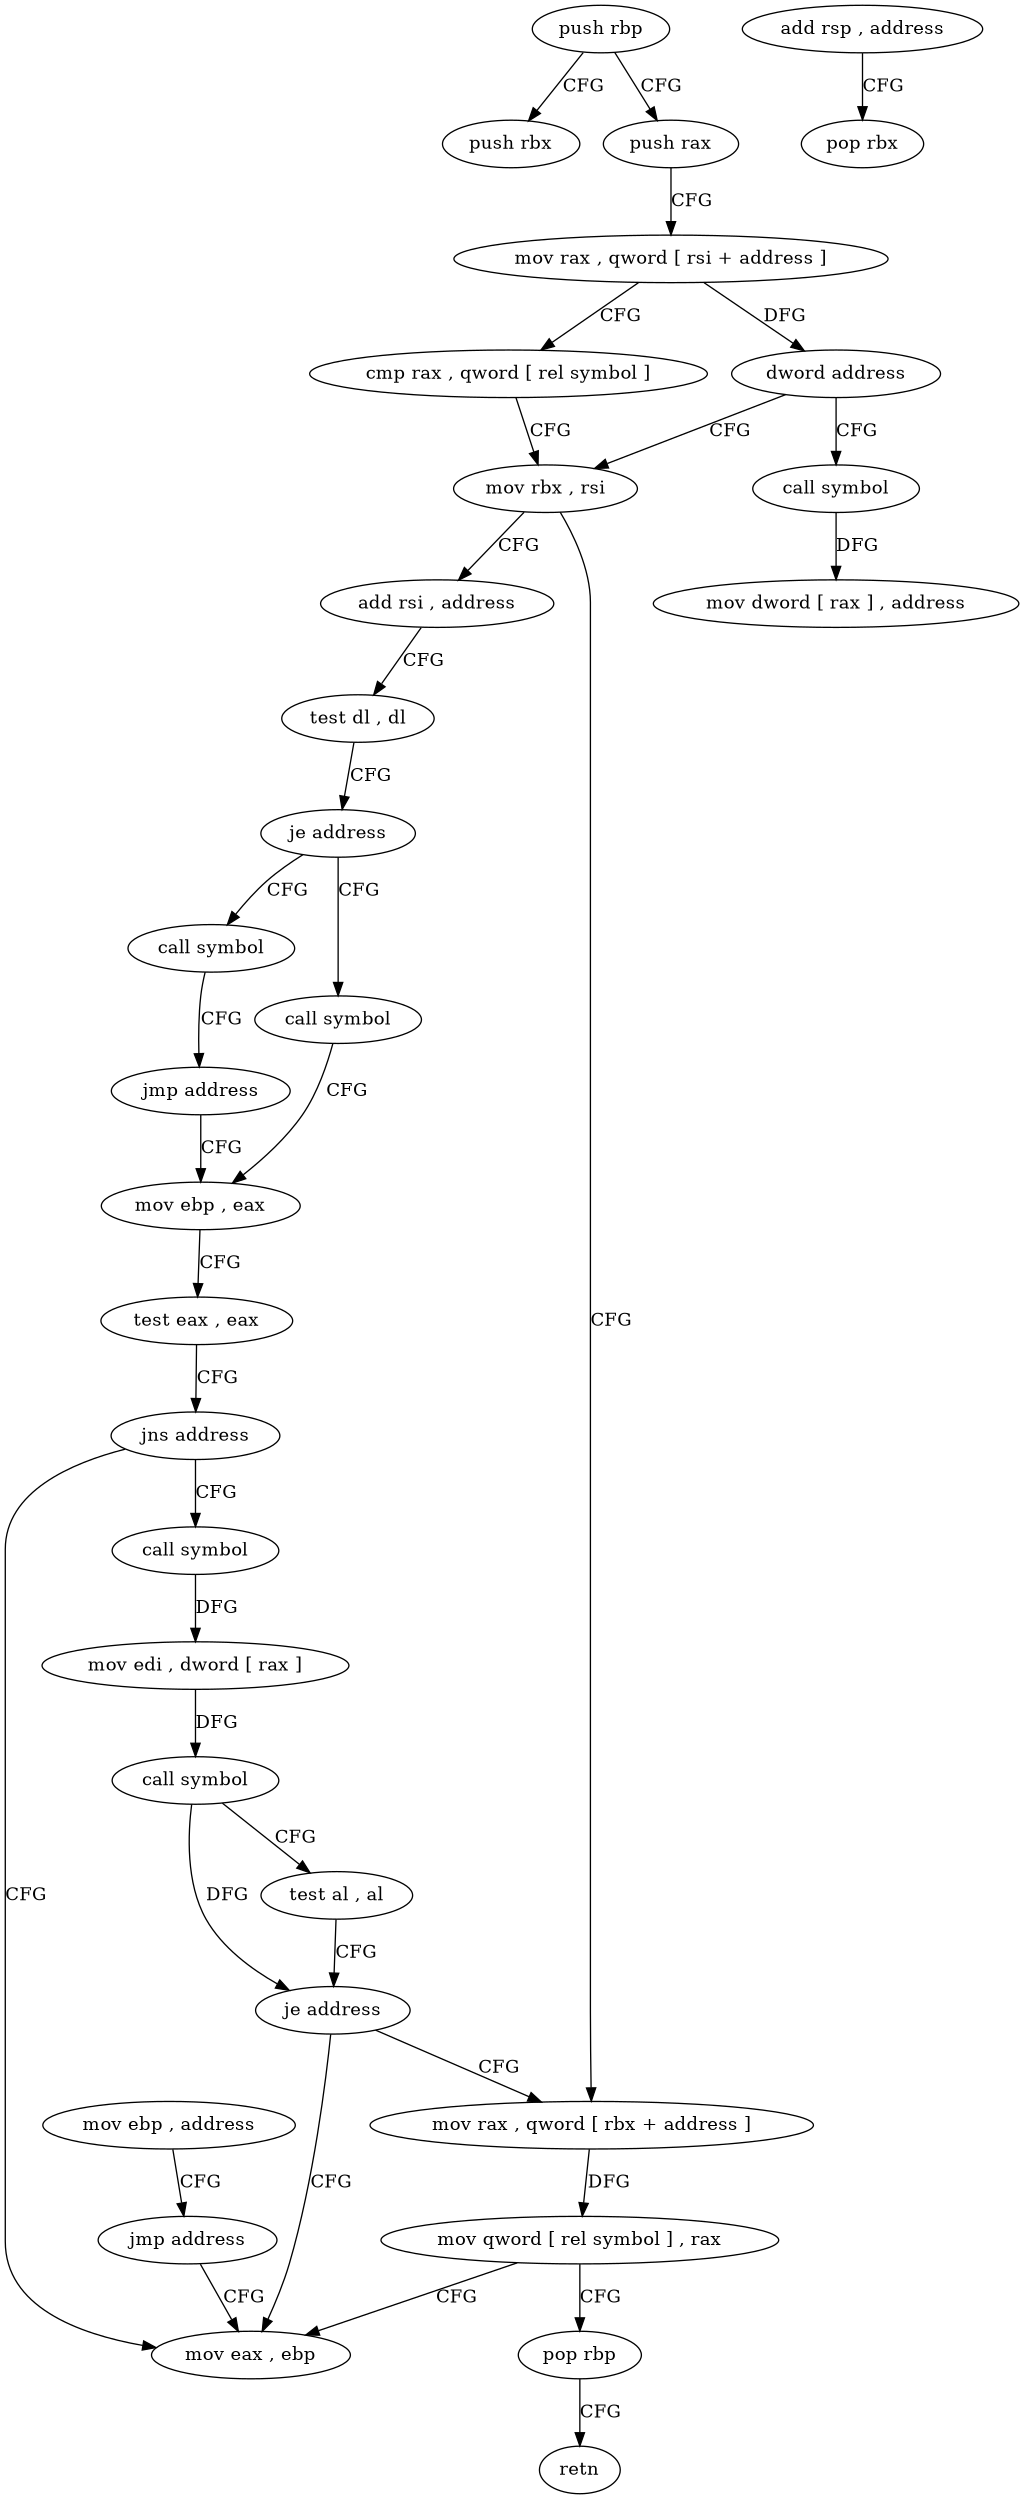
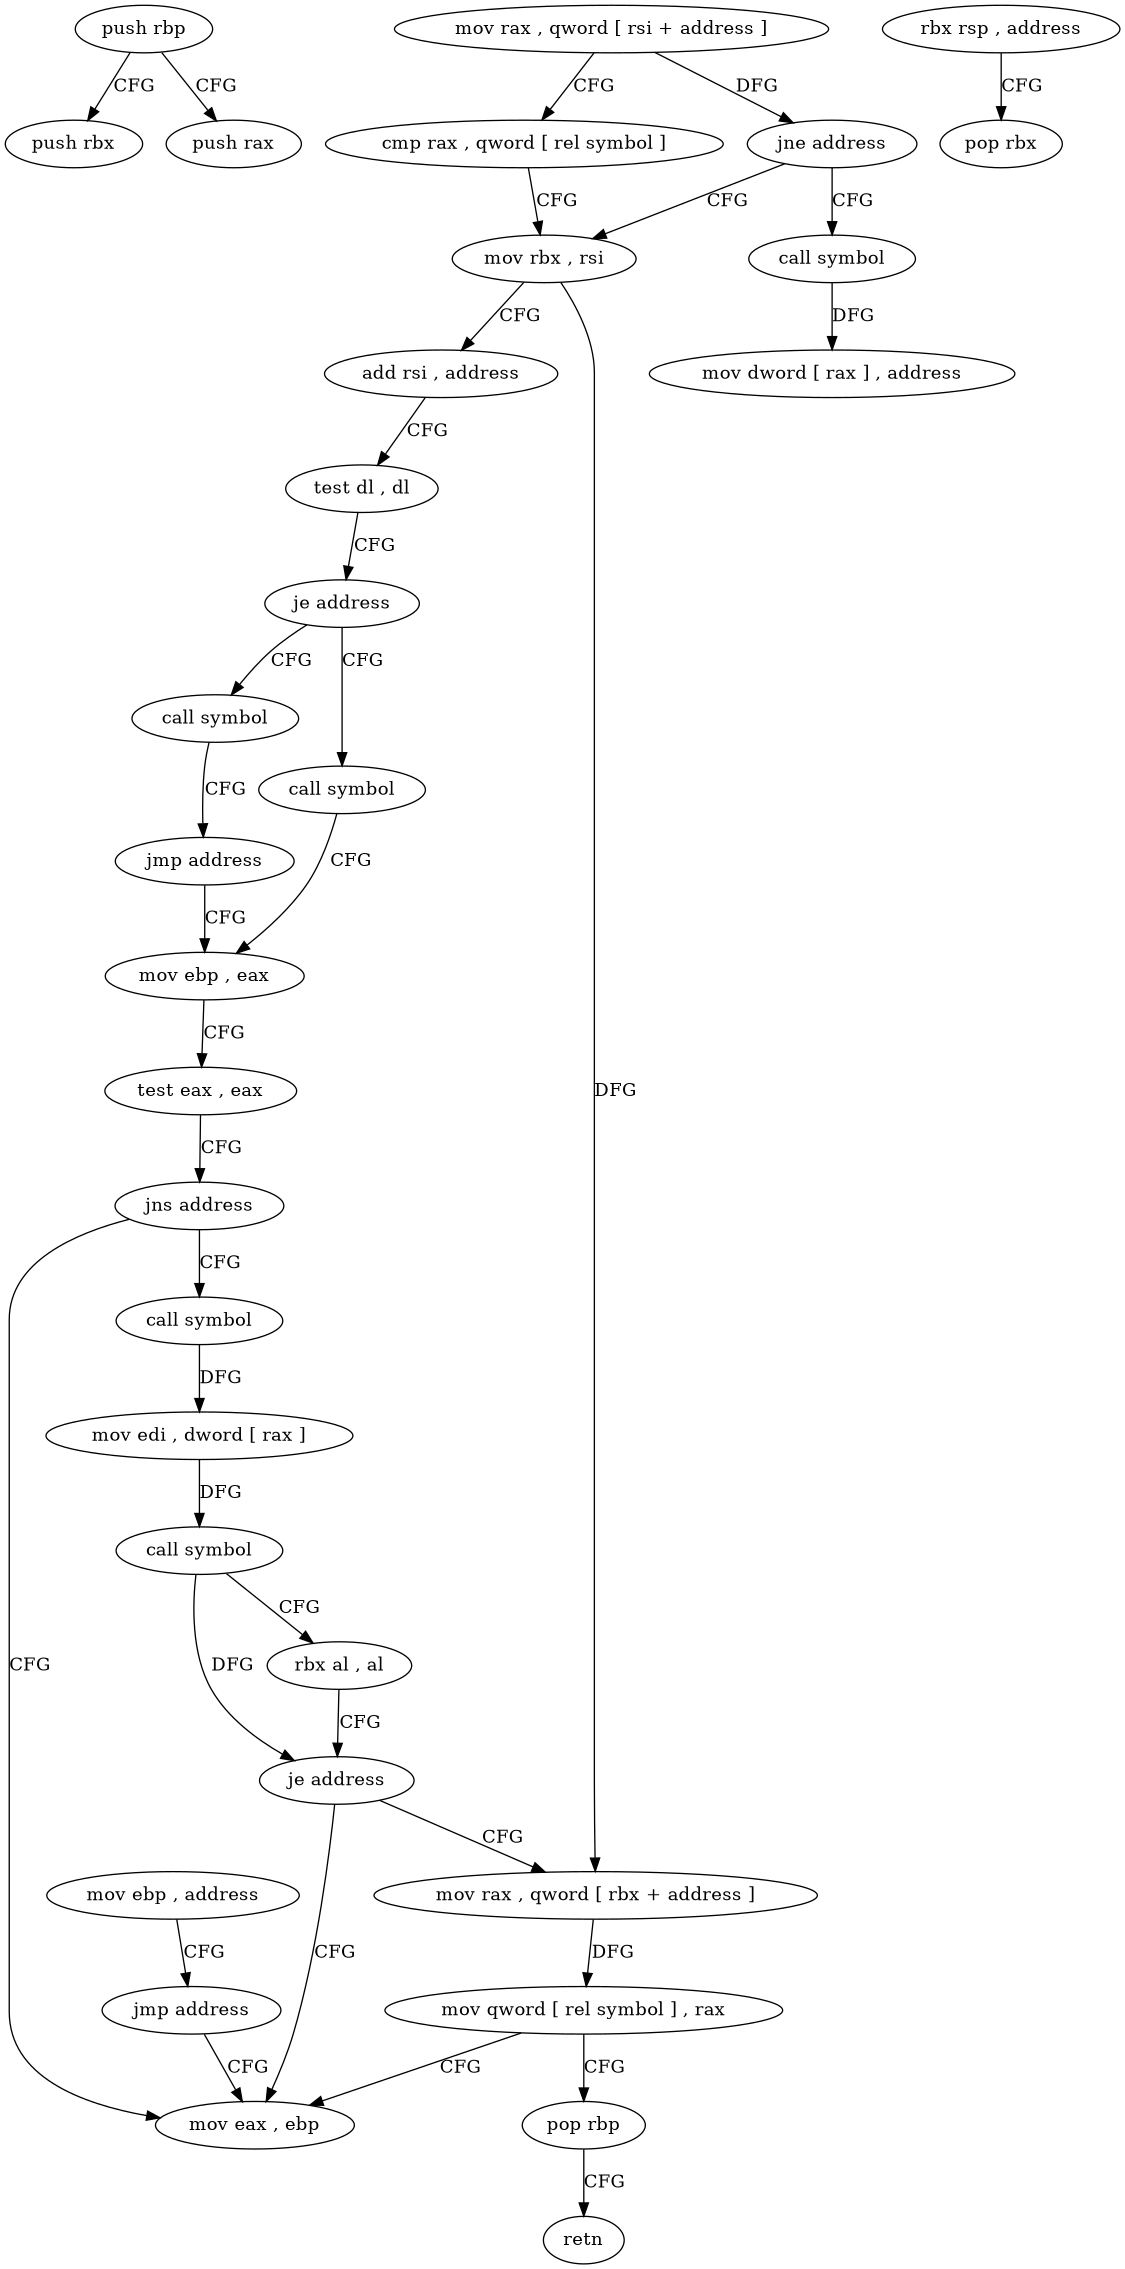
node "add rsp , address": label "add rsp , address" -> "rbx rsp , address"
edge "push rax" -> "mov rax , qword [ rsi + address ]": removed, label "CFG"
node "dword address": label "dword address" -> "jne address"
edge "mov rbx , rsi" -> "mov rax , qword [ rbx + address ]": label "CFG" -> "DFG"
node "test al , al": label "test al , al" -> "rbx al , al"
